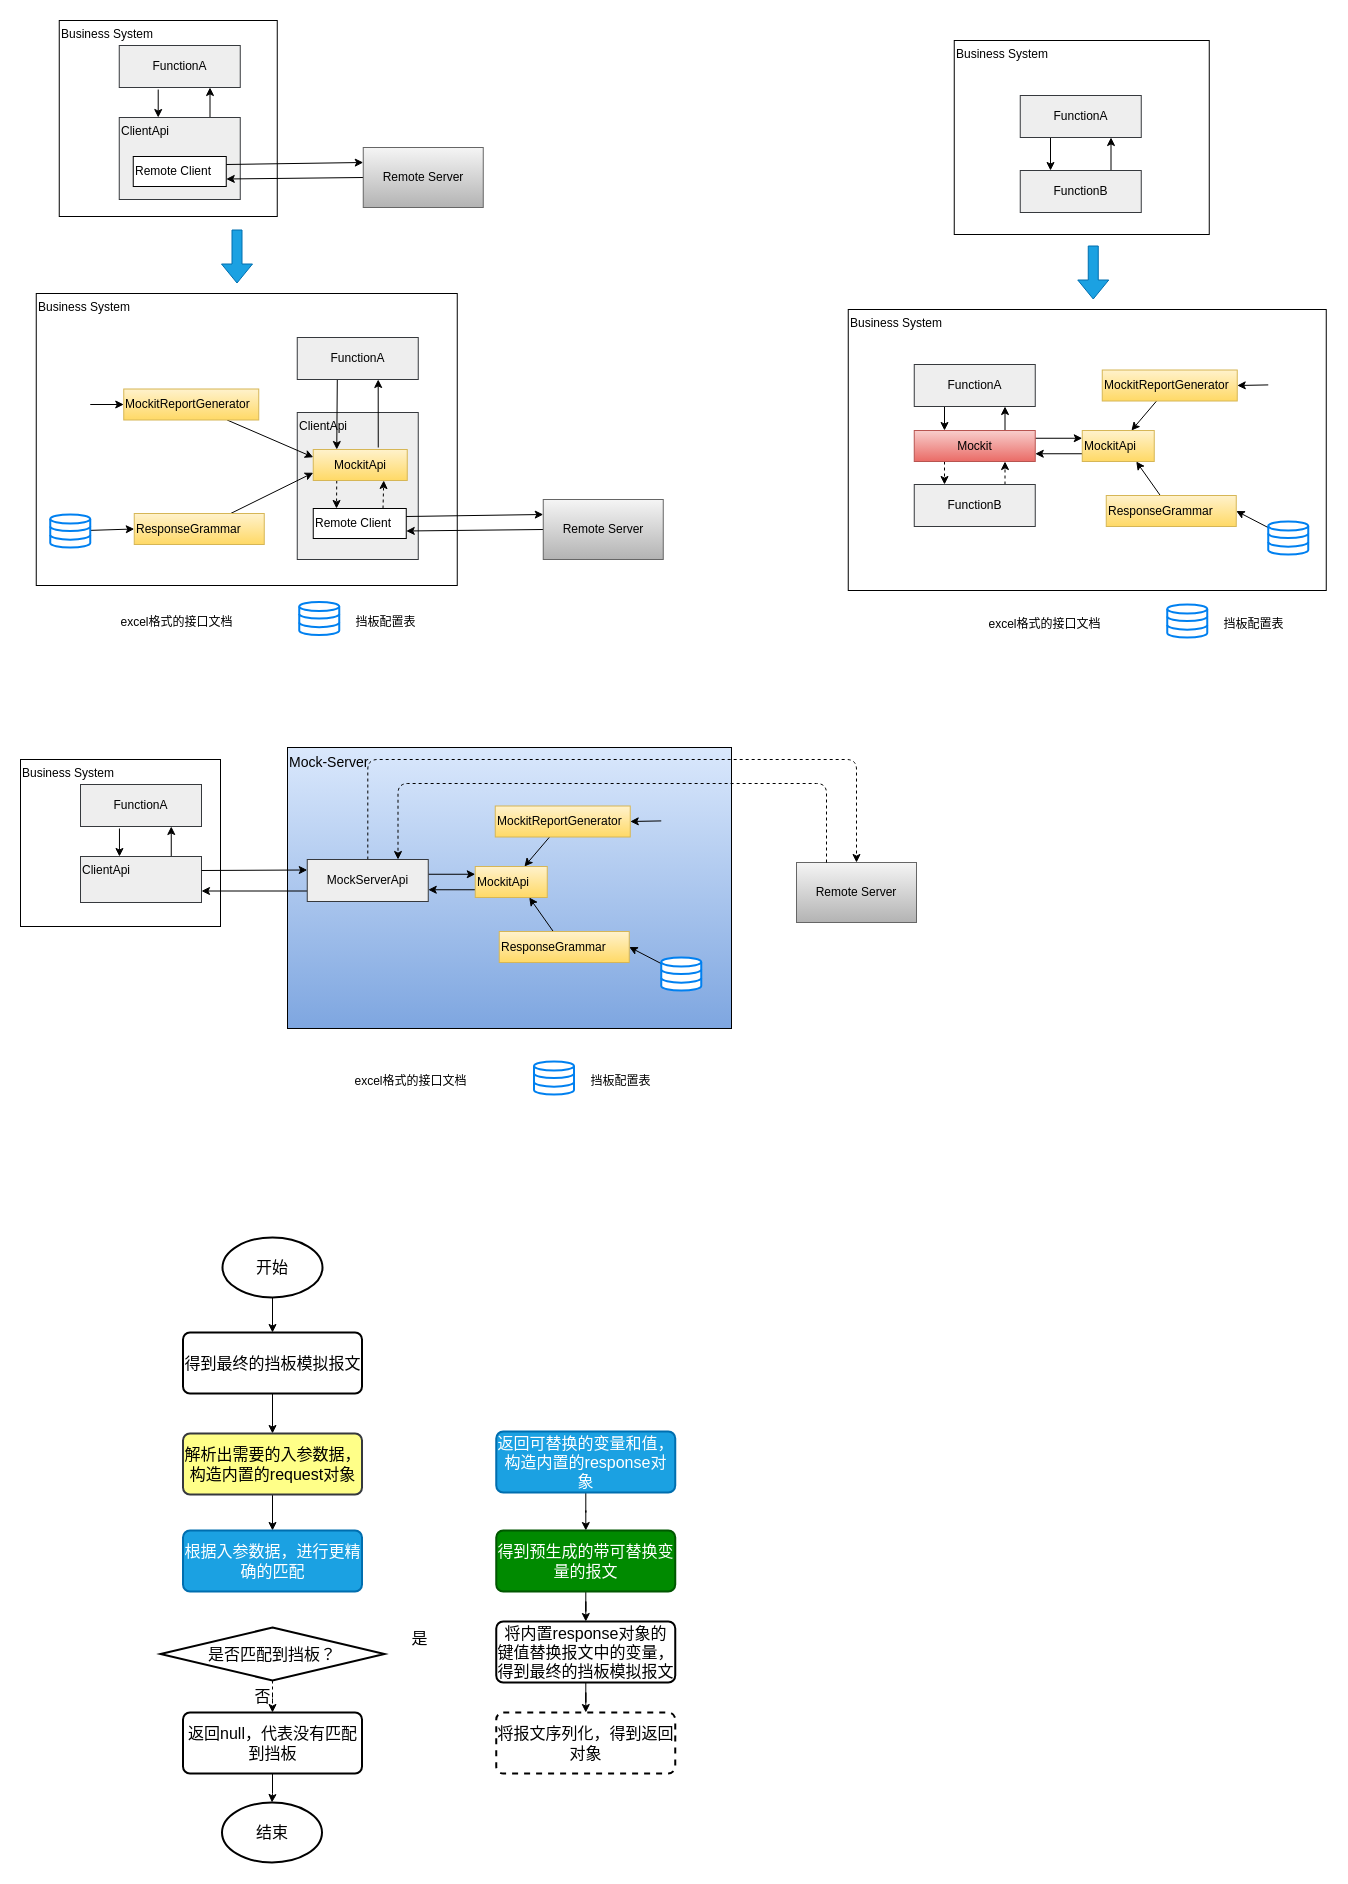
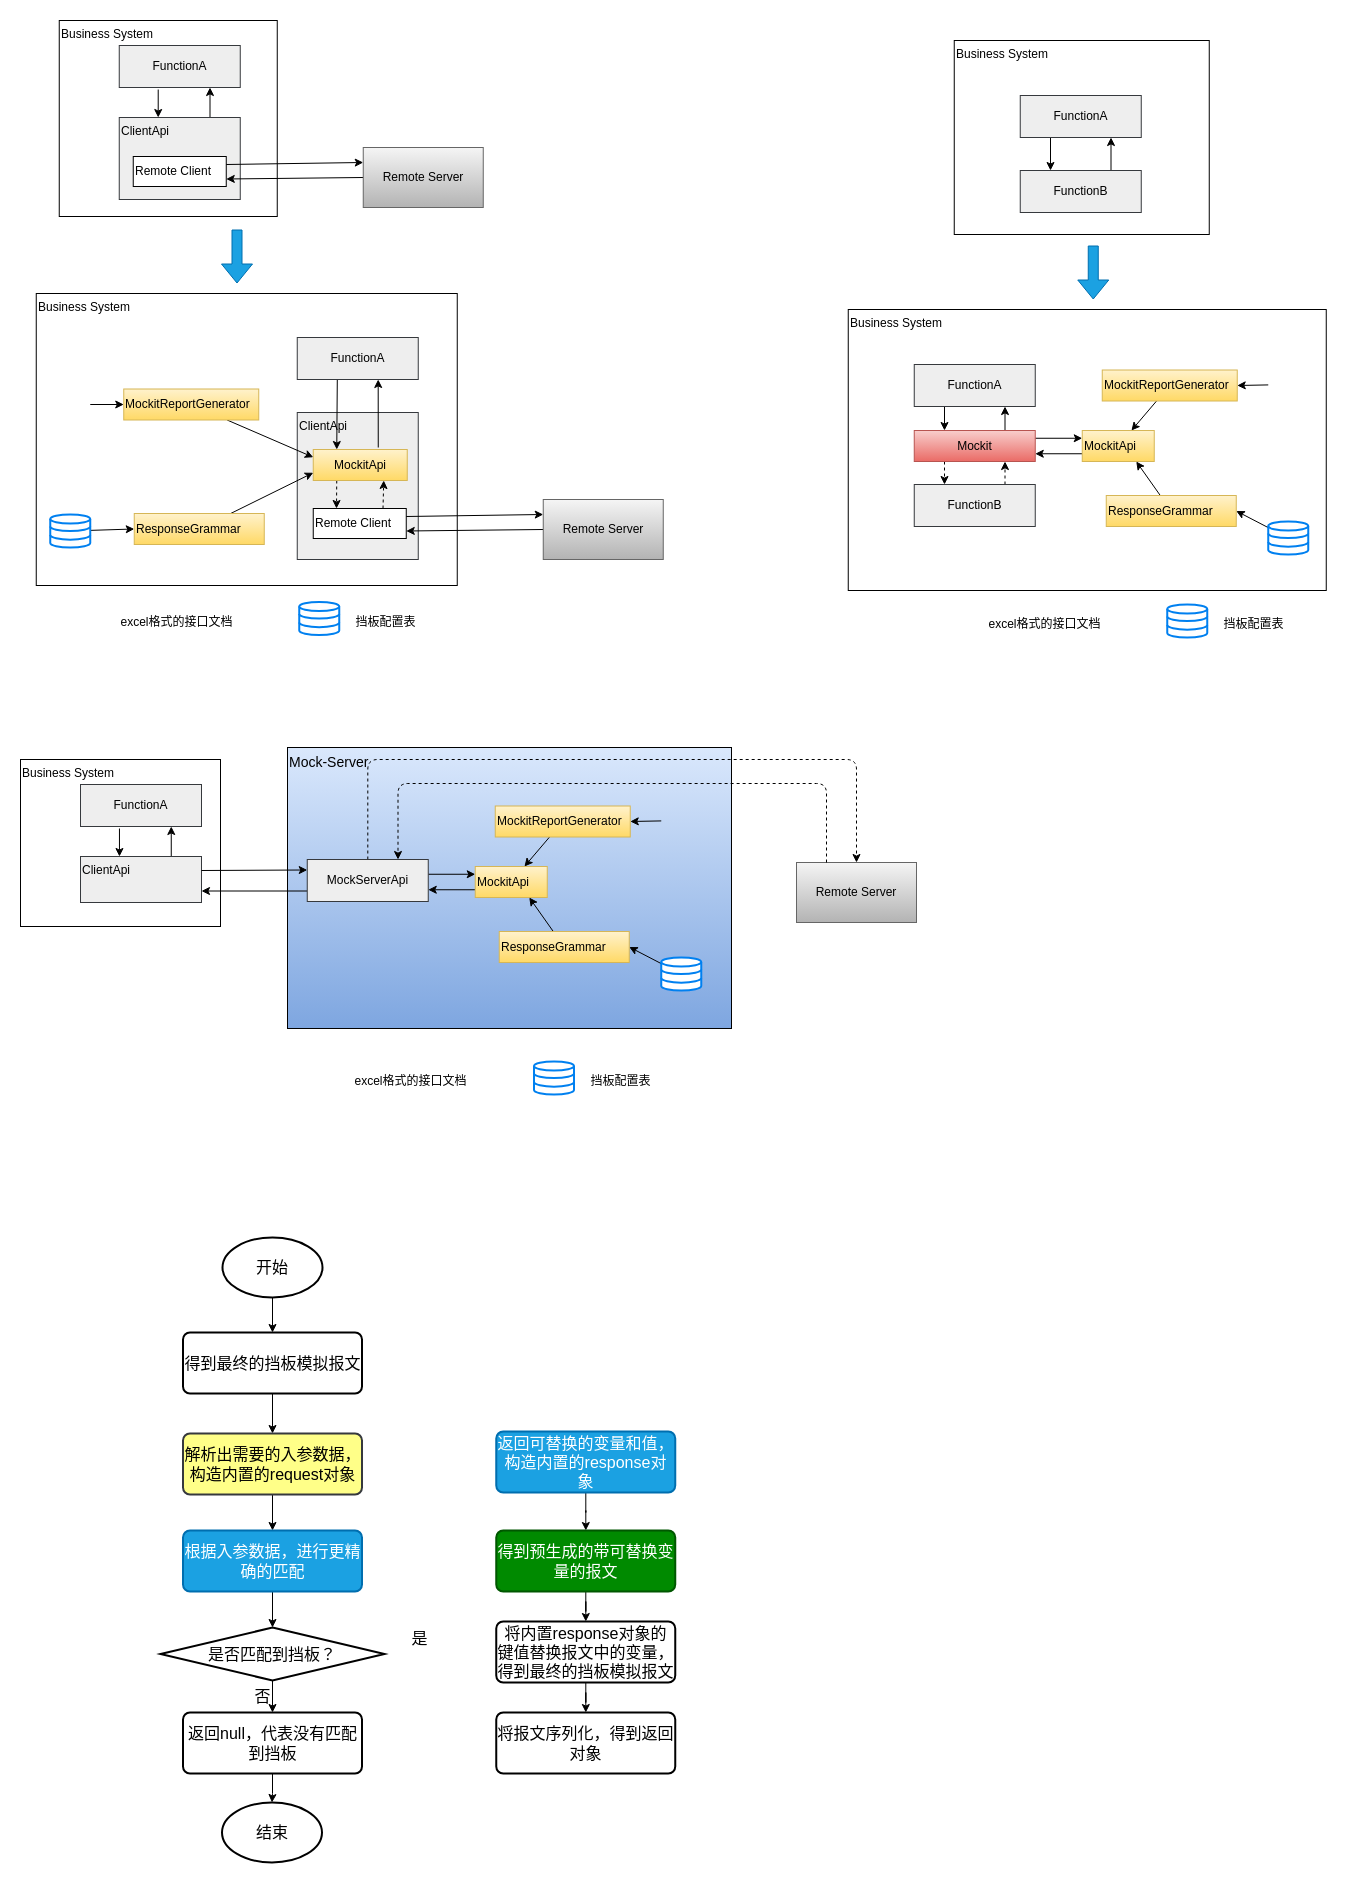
edge "根据入参数据，进行更精确的匹配" -> "是否匹配到挡板？": added
edge "是否匹配到挡板？" -> "返回null，代表没有匹配到挡板": style dashed -> solid
node "将报文序列化，得到返回对象": style dashed -> solid
